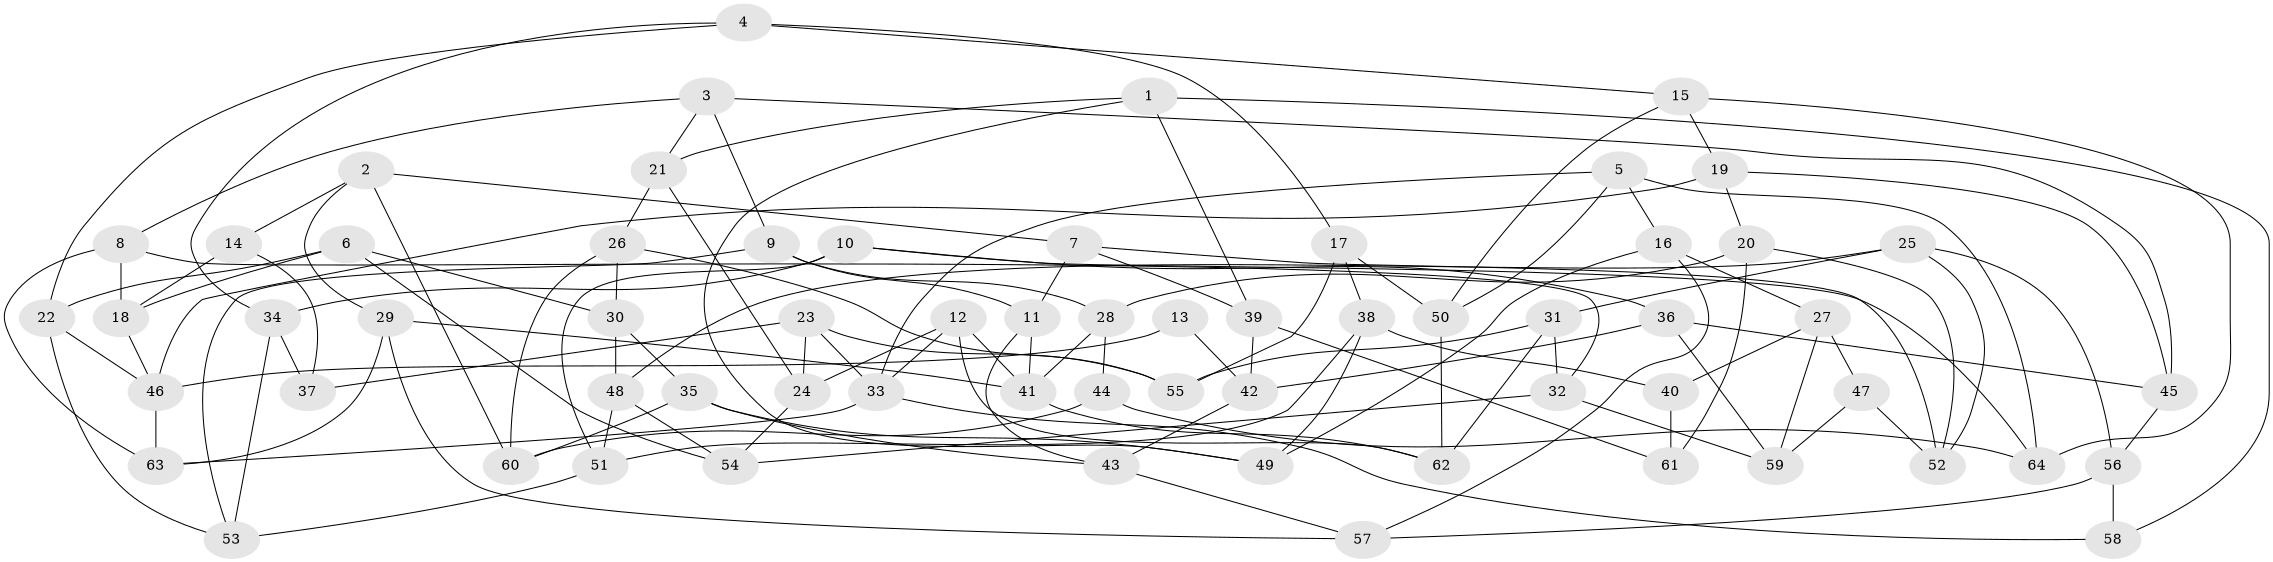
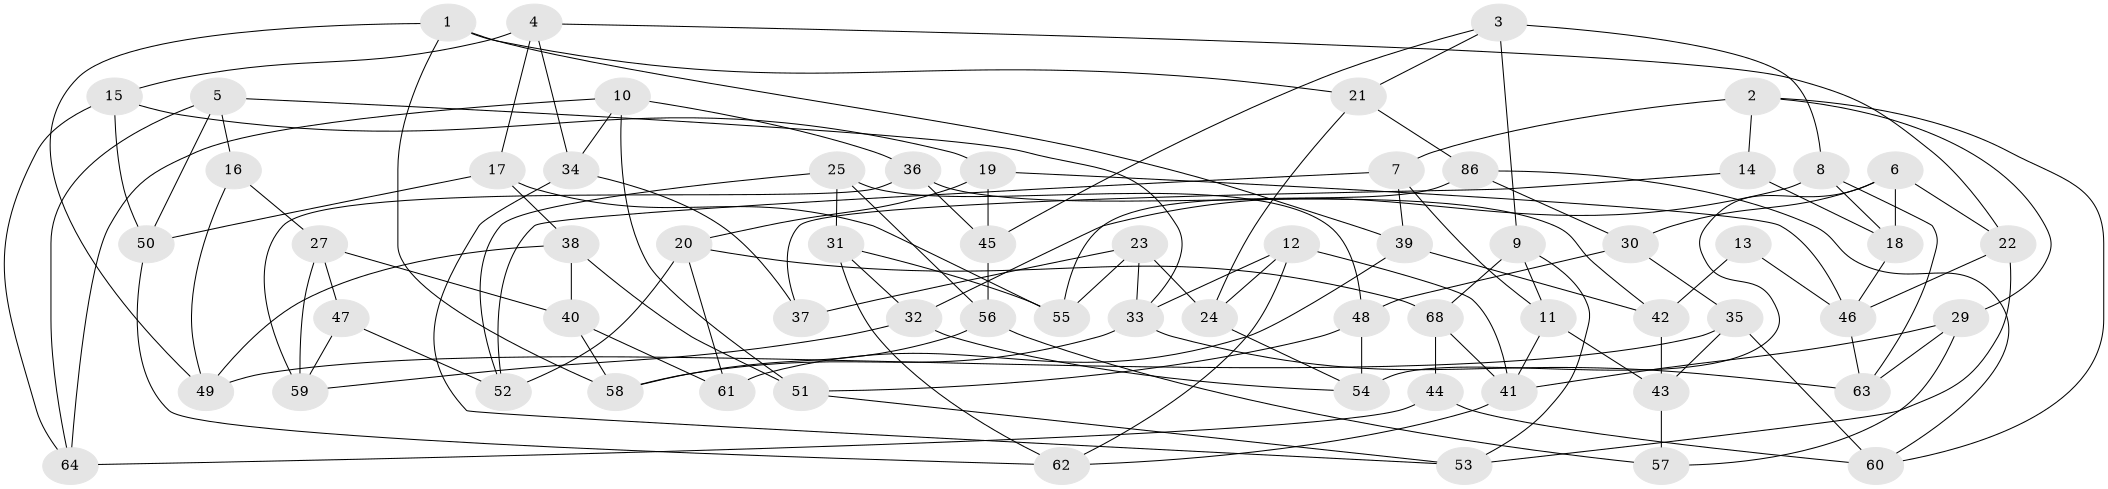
node "26": label "26" -> "86"
node "28": label "28" -> "68"
edge "40" -- "58": added
edge "16" -- "57": removed
